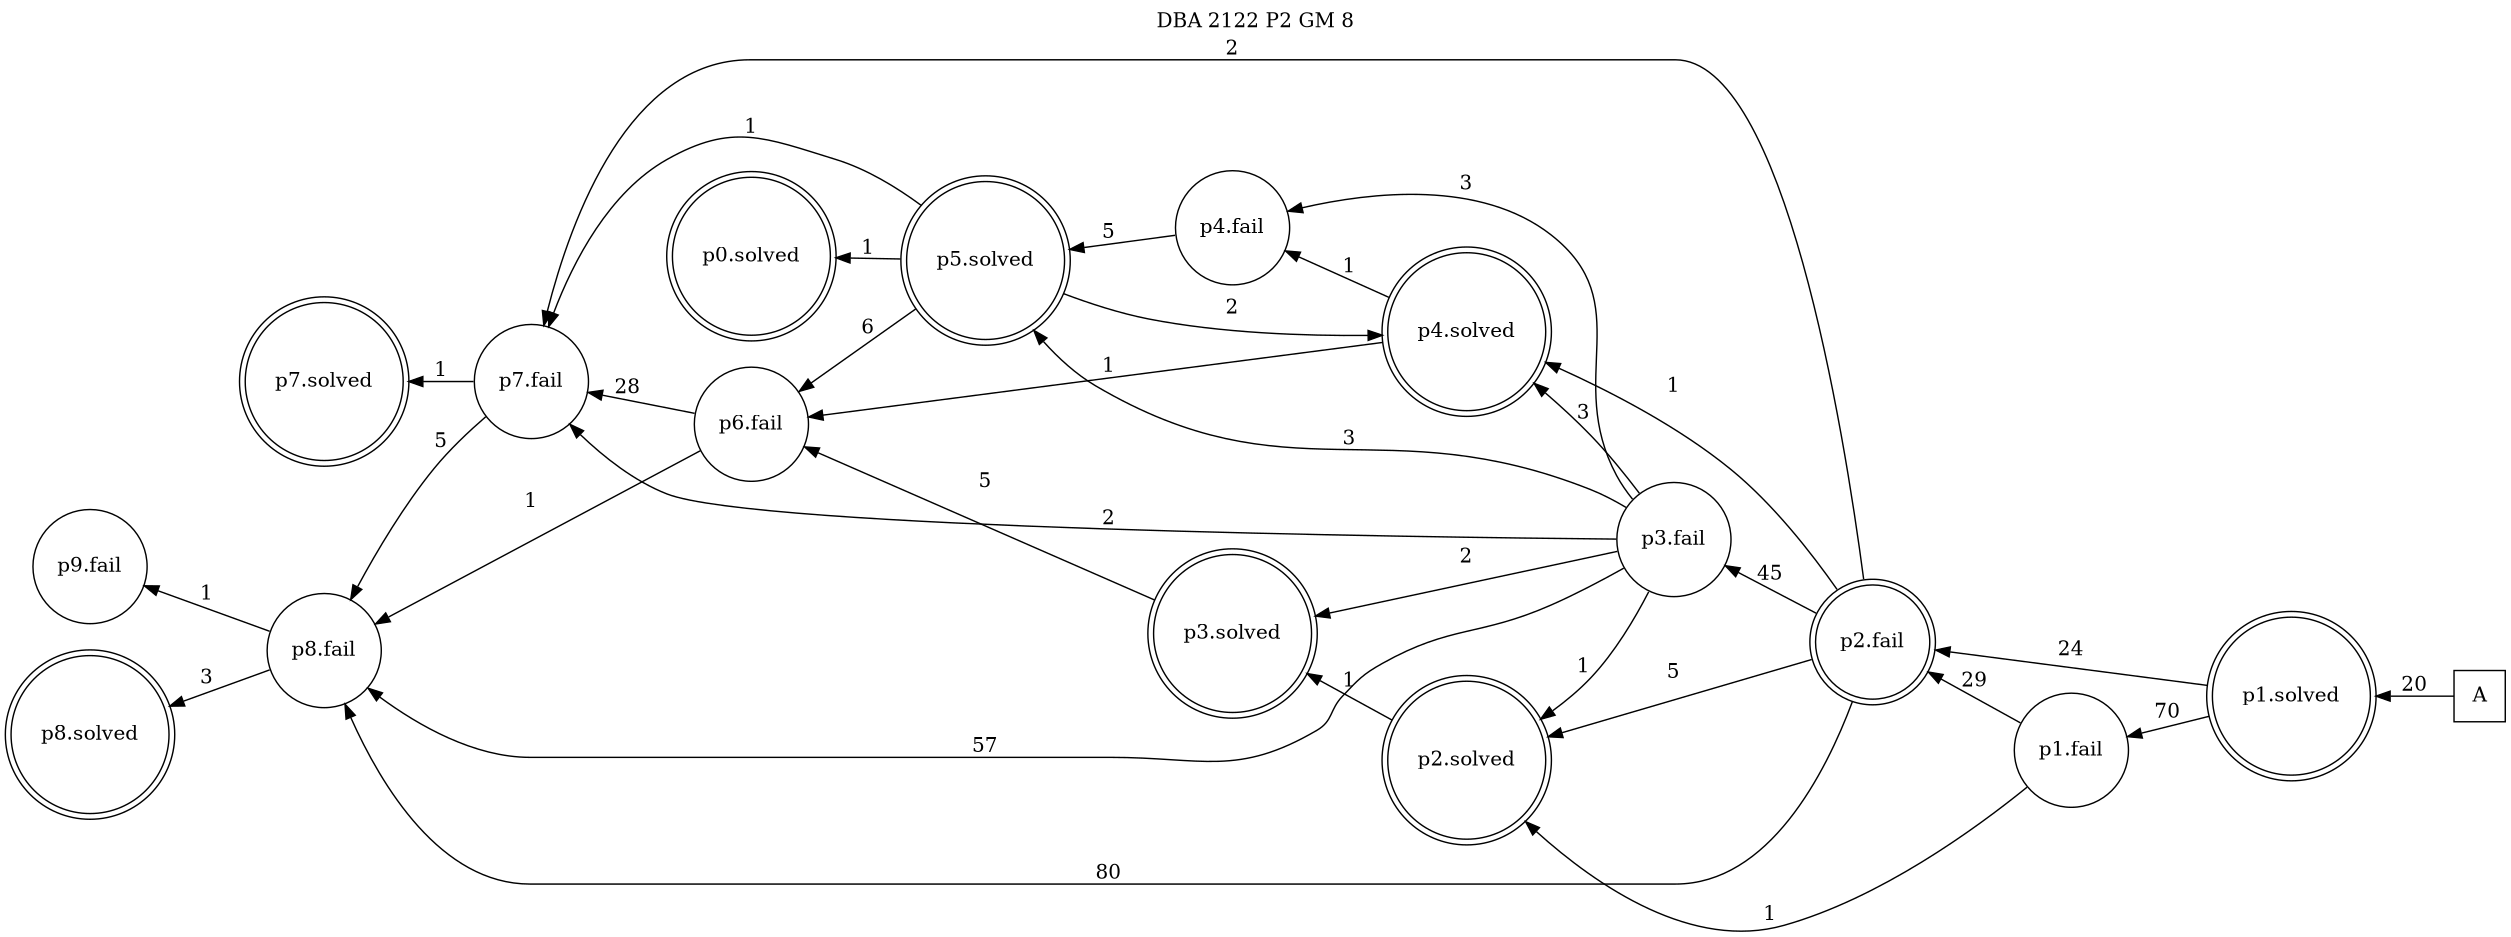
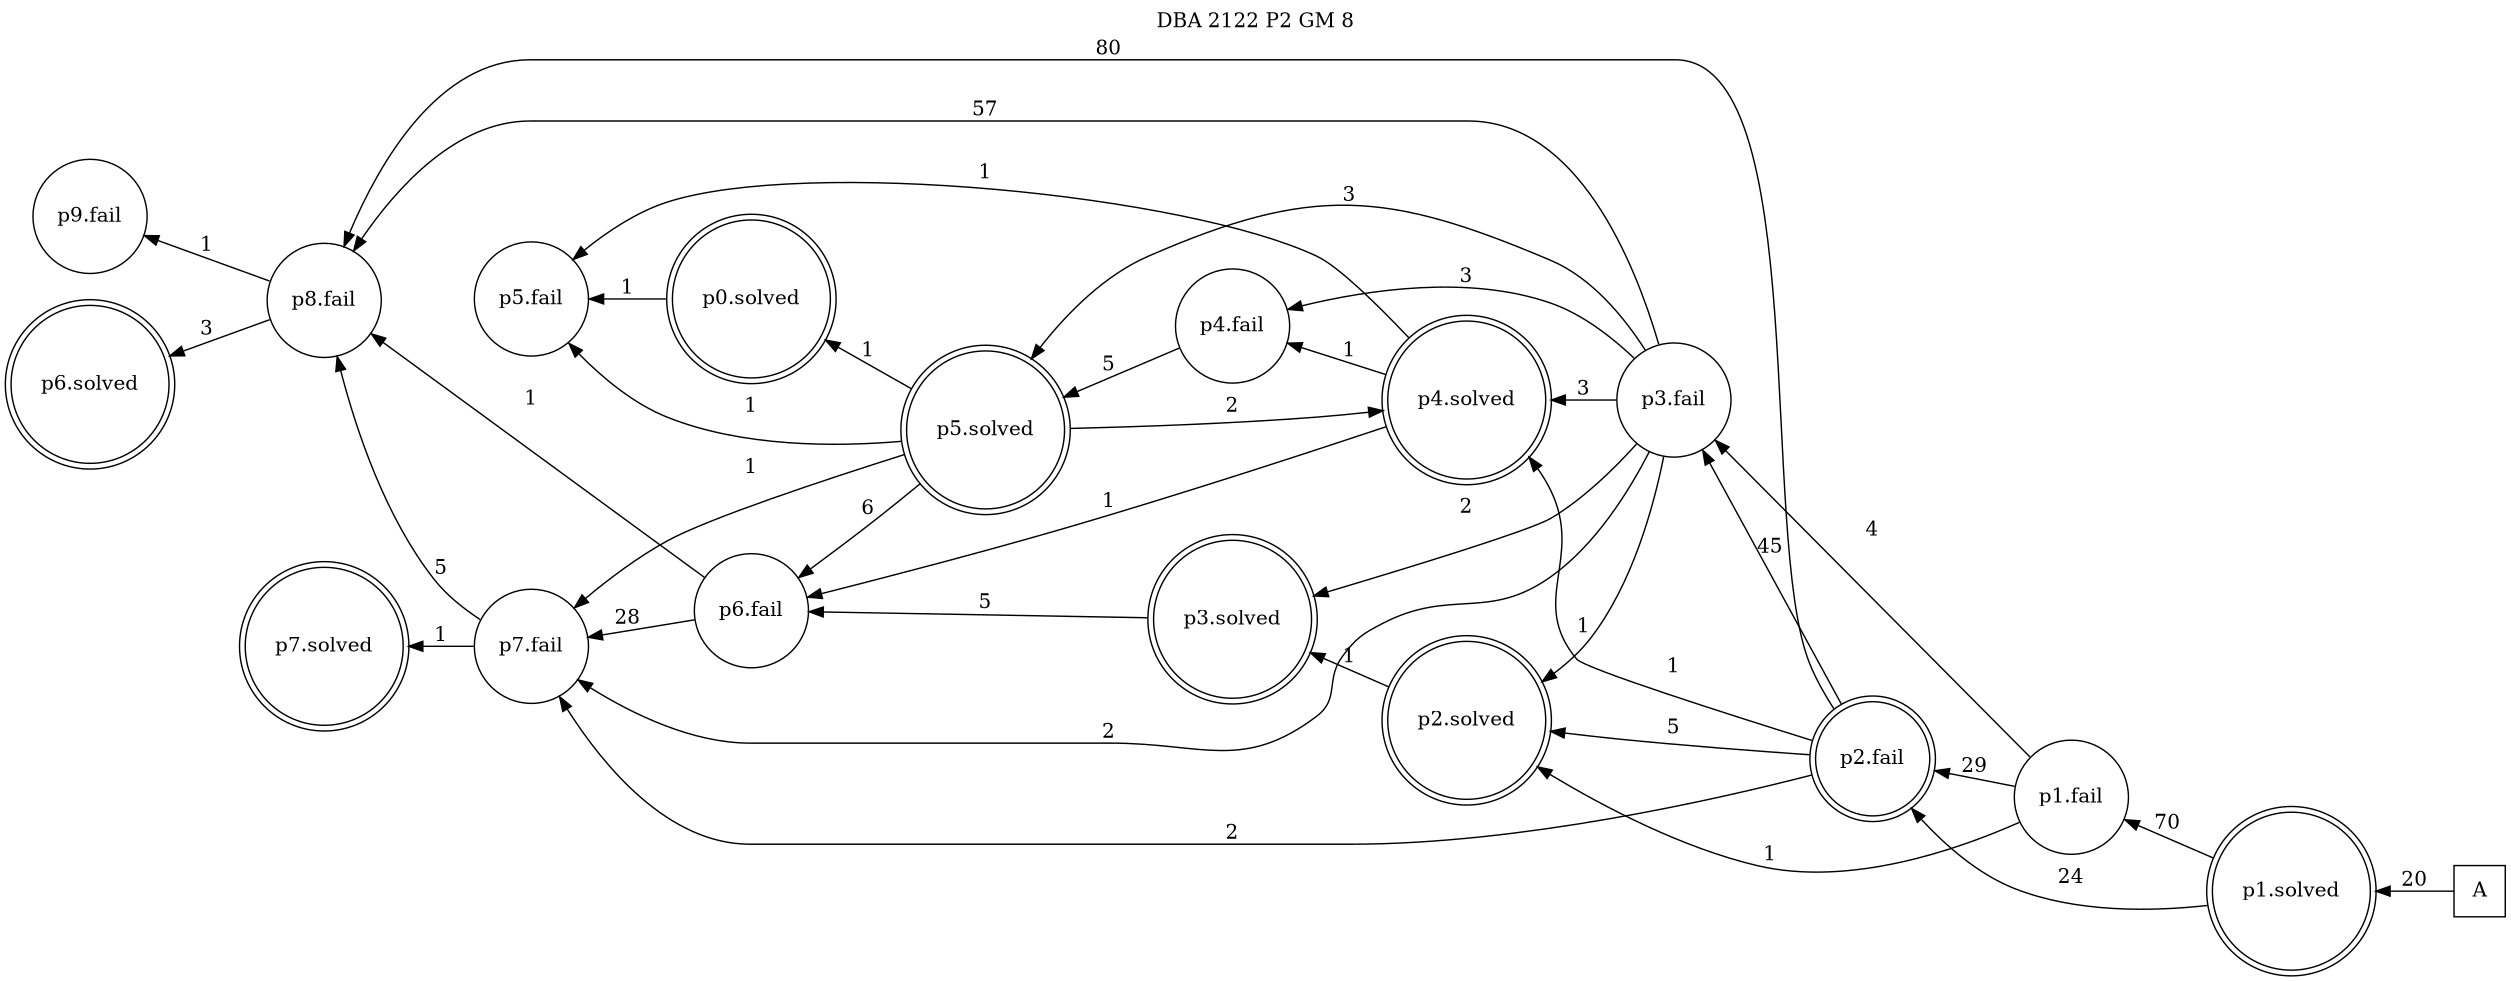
node "p5.fail": added
edge "p1.fail" -> "p3.fail": added, label "4"
node "p8.solved": label "p8.solved" -> "p6.solved"
